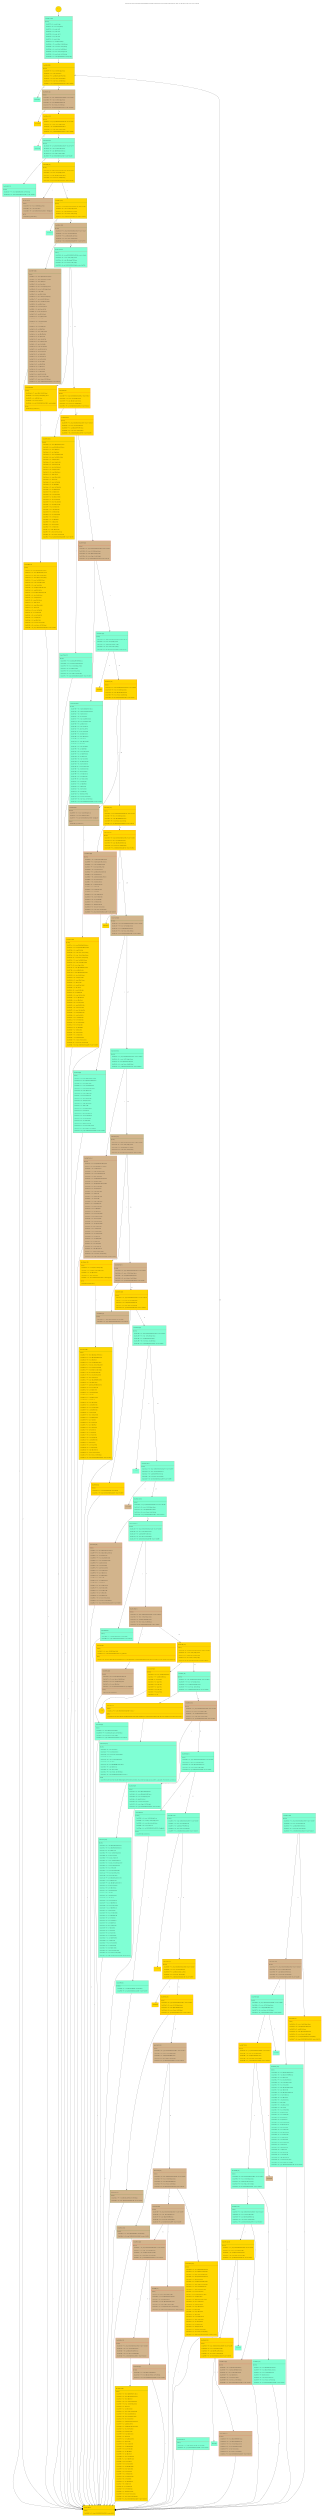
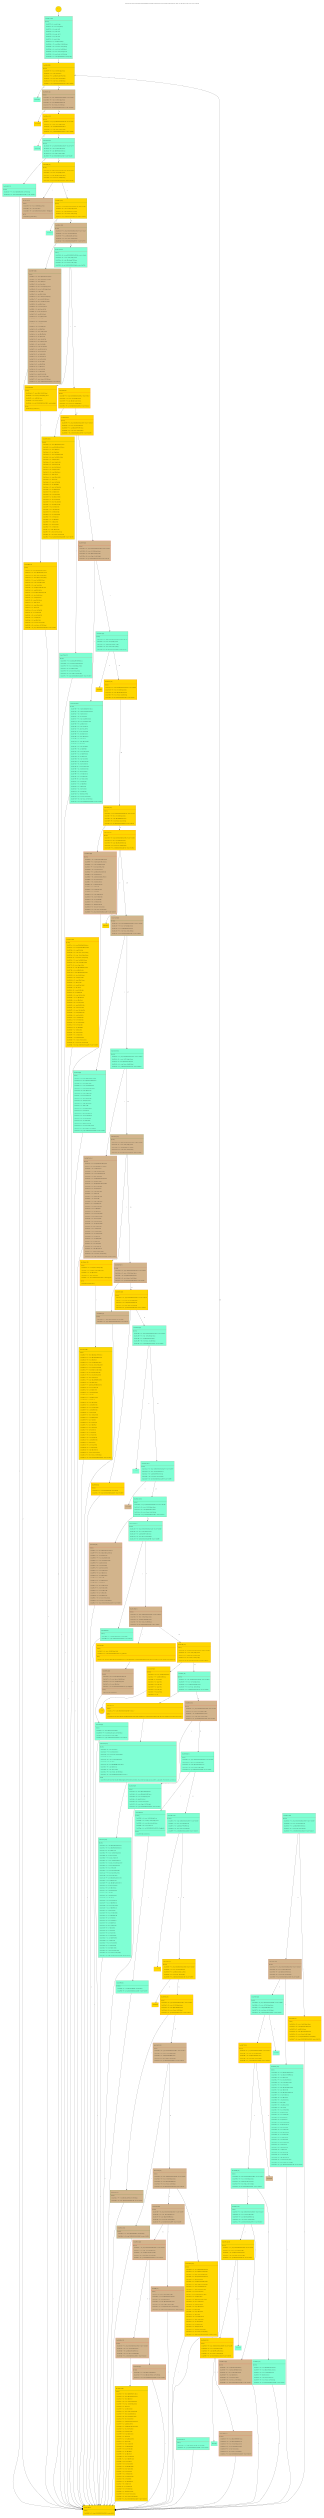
node "0x4017bf [13]": removed
